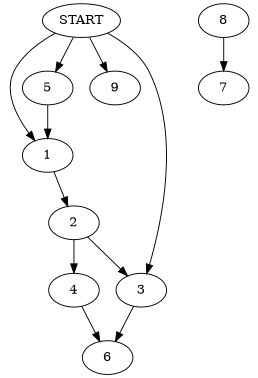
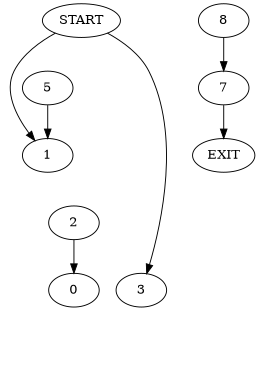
edge "START" -> "5": removed
node "9": removed
node "EXIT": added
edge "1" -> "2": removed
edge "2" -> "3": removed
node "4": label "4" -> "0"
node "6": removed
